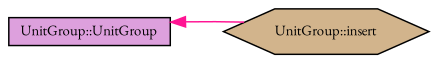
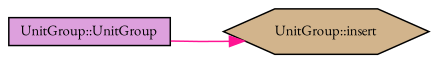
edge "UnitGroup::insert" -> "UnitGroup::UnitGroup": reversed
